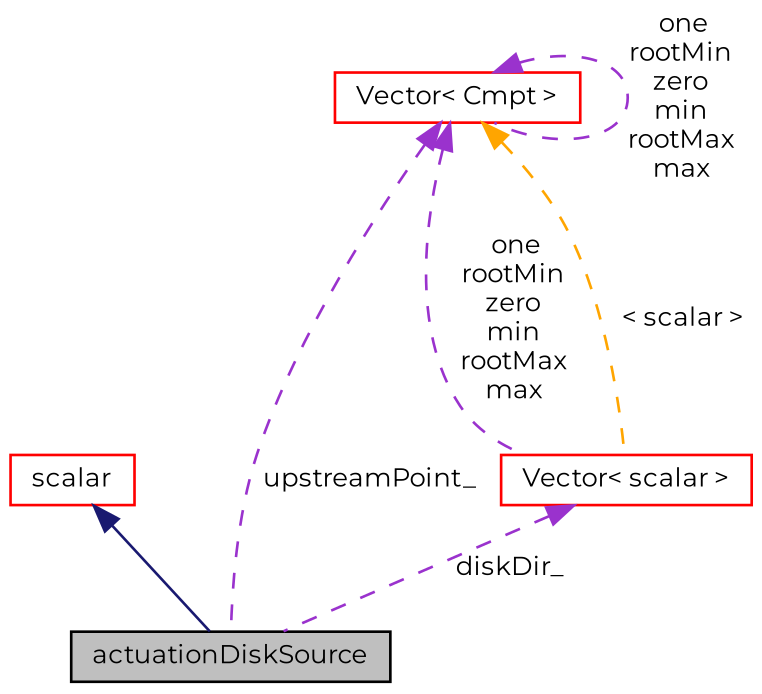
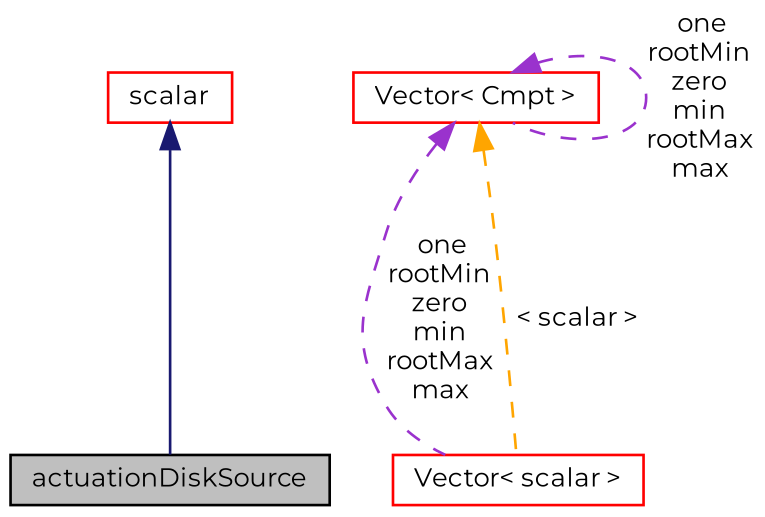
edge "actuationDiskSource" -> "Vector< Cmpt >": removed, label "upstreamPoint_"
edge "actuationDiskSource" -> "Vector< scalar >": removed, label "diskDir_"
